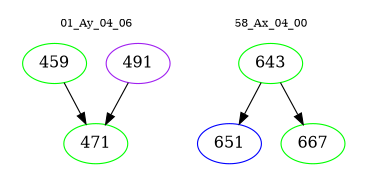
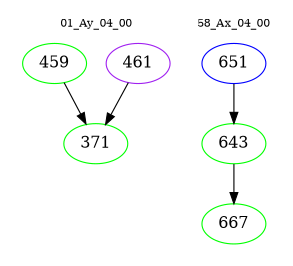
cluster "01_Ay_04_06": label "01_Ay_04_06" -> "01_Ay_04_00"
node "491": label "491" -> "461"
edge "643" -> "651": reversed
node "471": label "471" -> "371"
